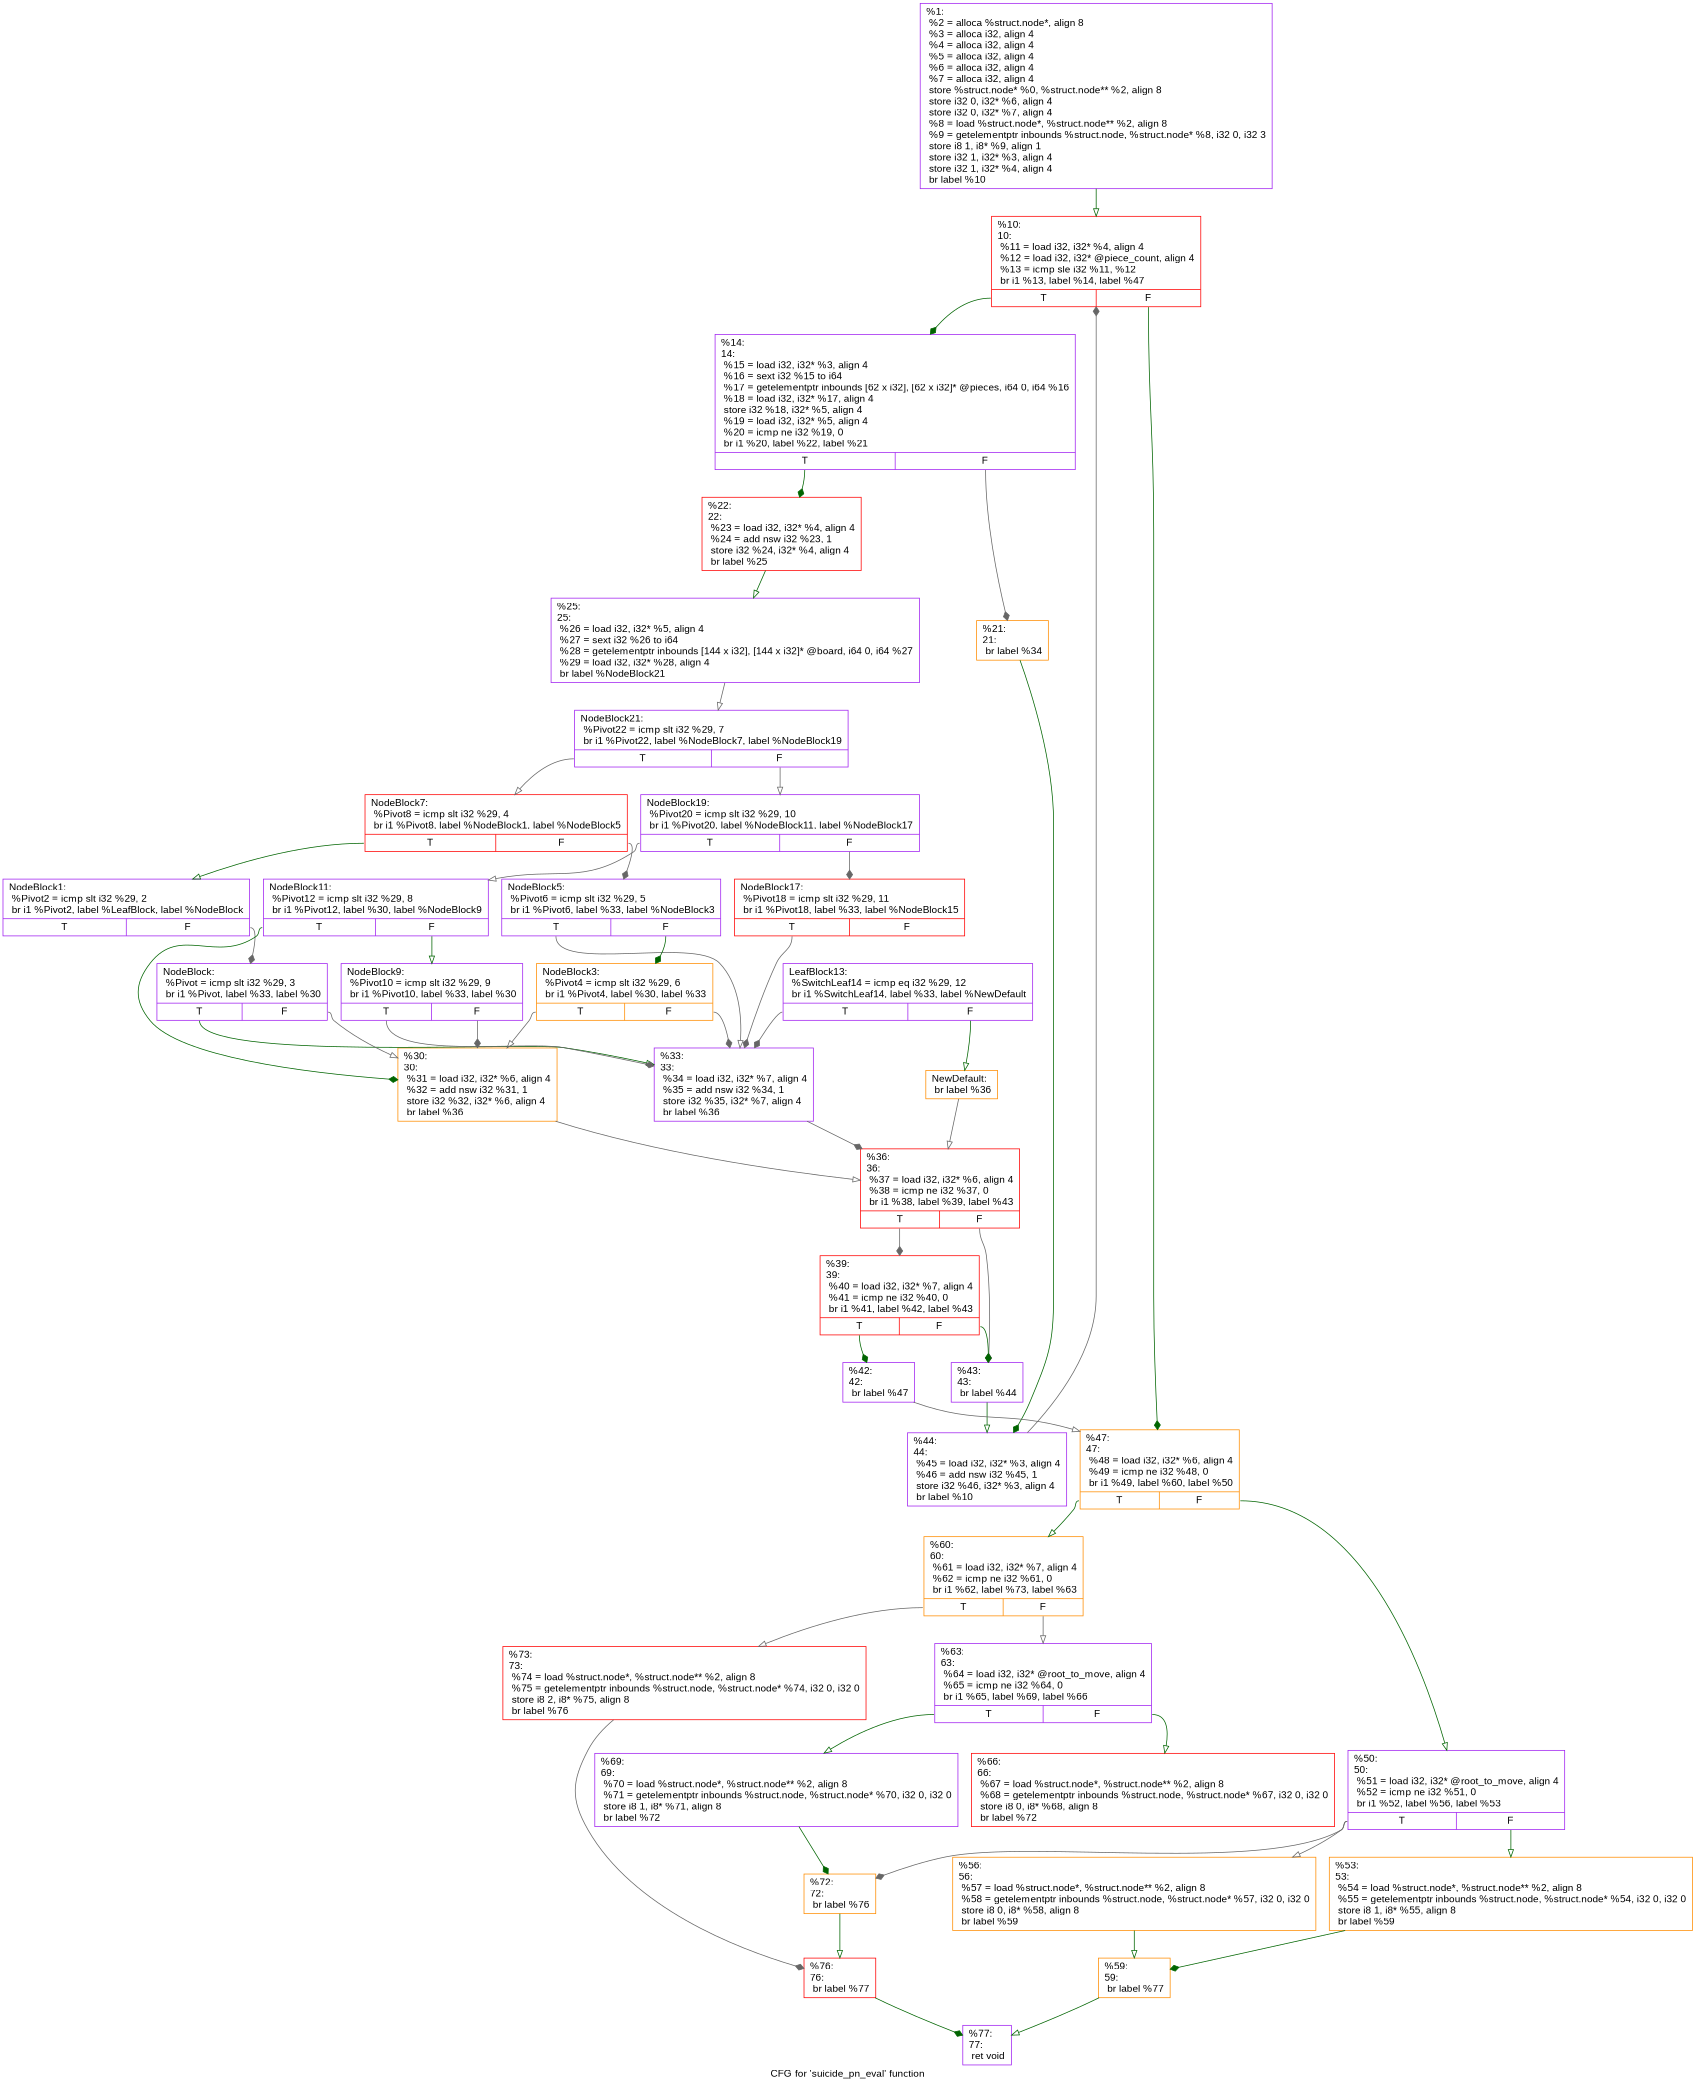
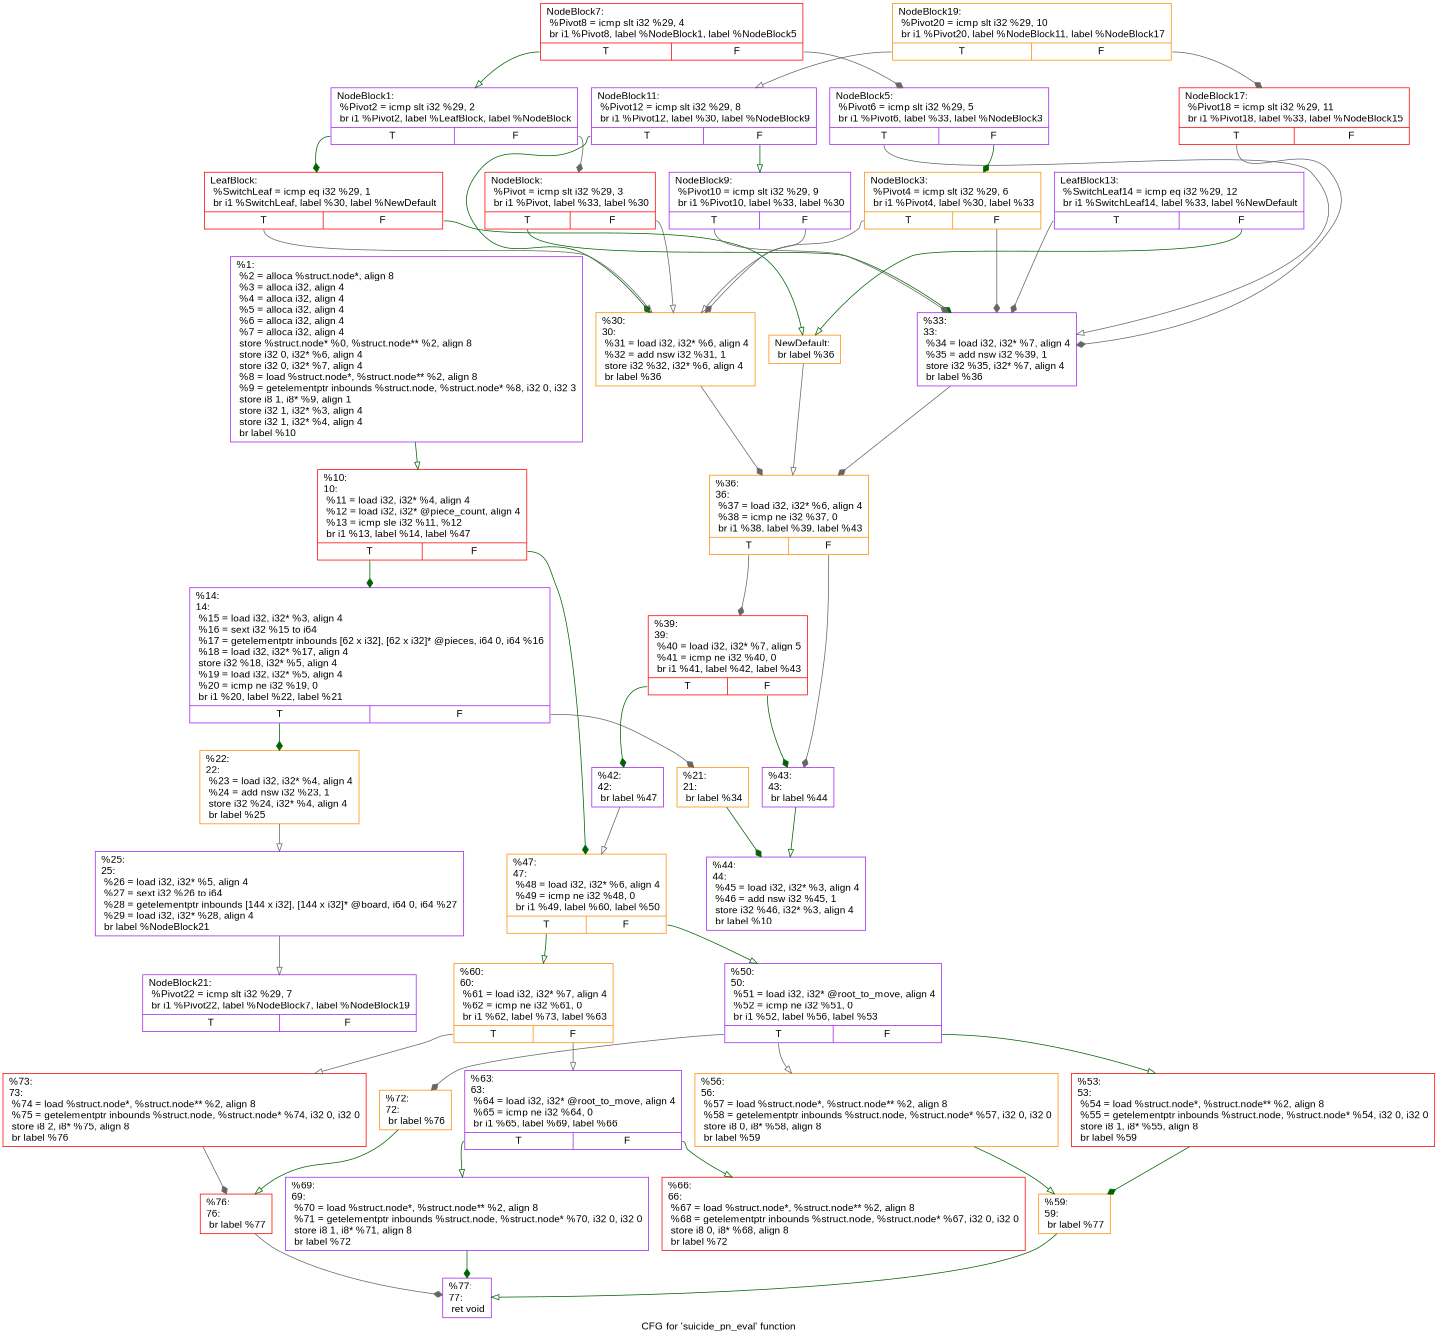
node "LeafBlock:": added
node "%22:": color red -> darkorange
edge "%22:" -> "%25:": color darkgreen -> gray40
edge "NodeBlock21:" -> "NodeBlock7:": removed
edge "NodeBlock21:" -> "NodeBlock19:": removed
node "NodeBlock19:": color purple -> darkorange
edge "%44:" -> "%10:": removed
node "NodeBlock:": color purple -> red
edge "NodeBlock:" -> "%33:": arrowhead onormal -> diamond
node "%33:": text "%35 = add nsw i32 %34, 1" -> "%35 = add nsw i32 %39, 1"
edge "%30:" -> "%36:": arrowhead onormal -> diamond
node "%36:": color red -> darkorange
node "%39:": text "%40 = load i32, i32* %7, align 4" -> "%40 = load i32, i32* %7, align 5"
edge "%69:" -> "%72:": now "%69:" -> "%77:"
node "%53:": color darkorange -> red
edge "%76:" -> "%77:": color darkgreen -> gray40
